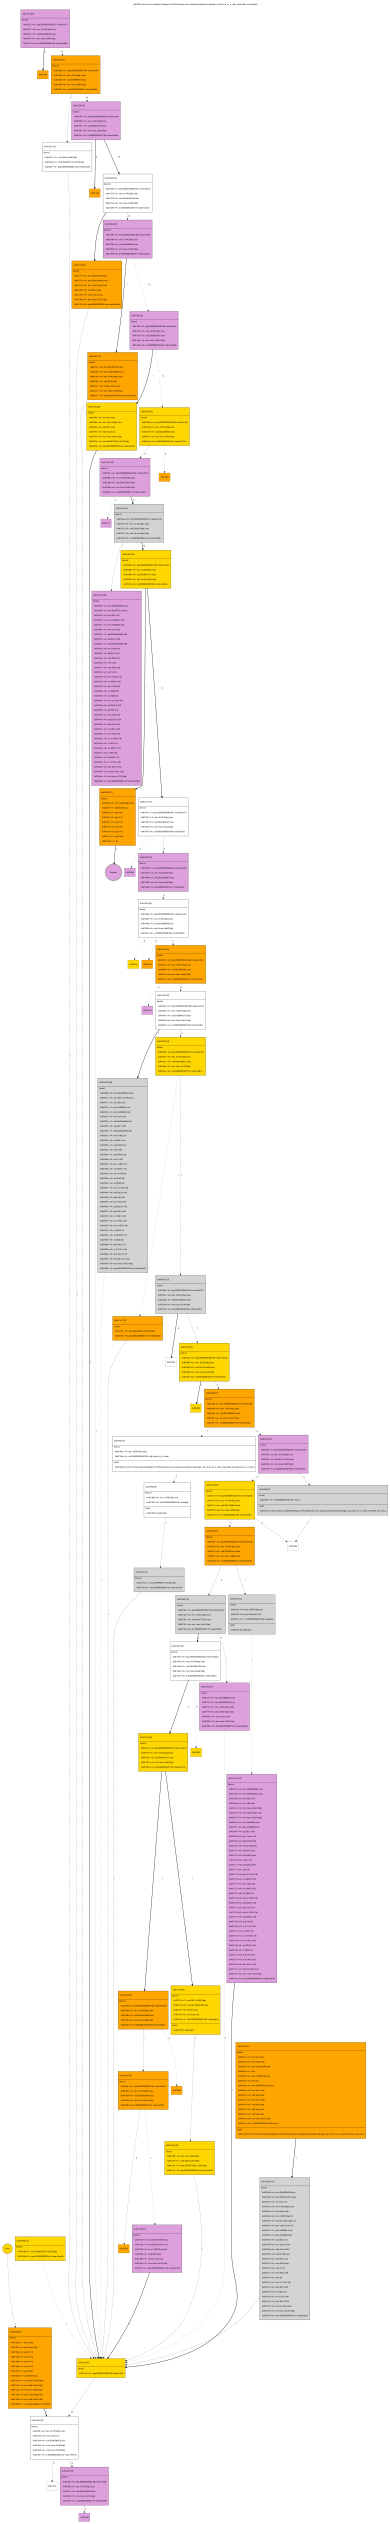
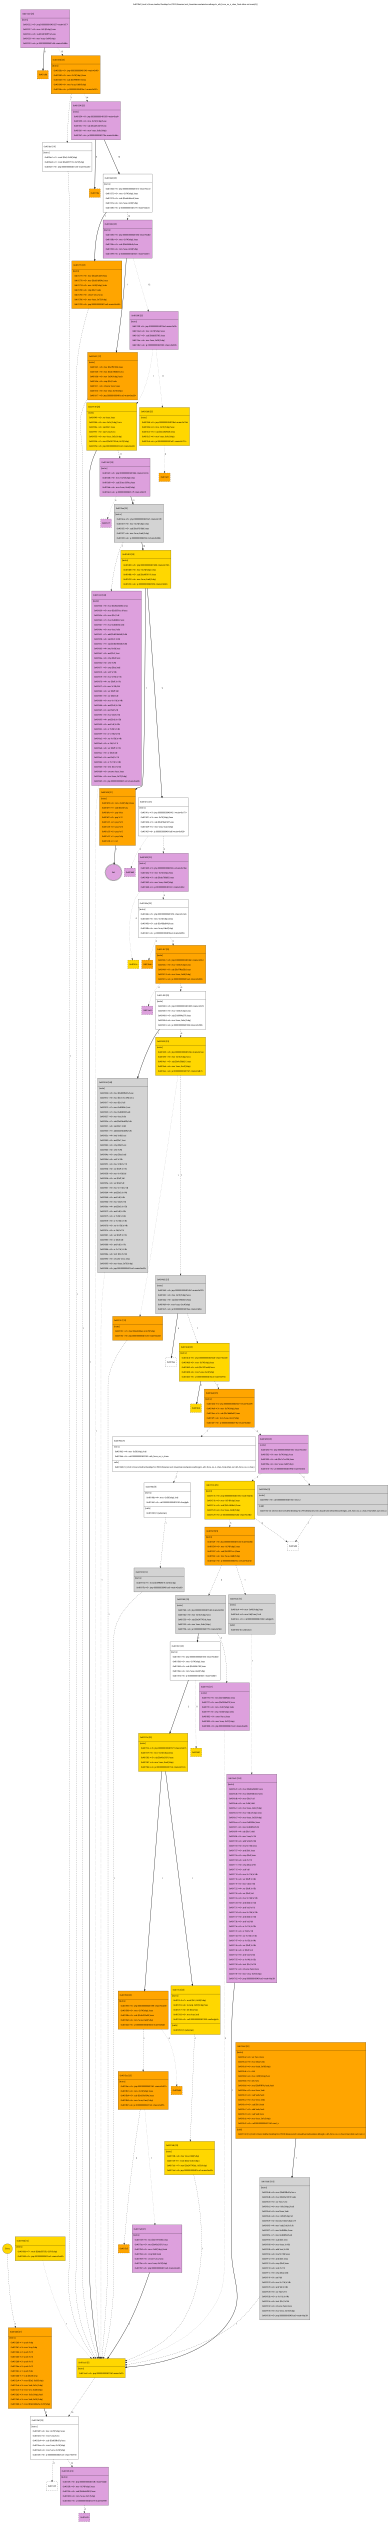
edge "0x40139f [25]" -> "0x401949 [25]": style bold -> dotted
edge "0x4013b8 [25]" -> "0x4013d1 [25]": now "0x401949 [25]" -> "0x4013d1 [25]"
node "Desktop": label "Desktop" -> "Exit"
edge "0x40144e [25]" -> "0x40161c": now "0x401435 [25]" -> "0x40161c"
